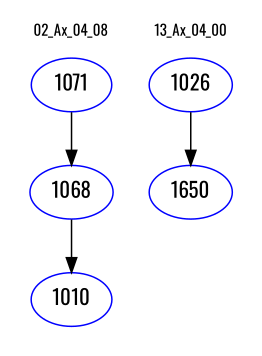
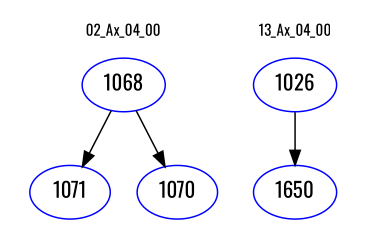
cluster "02_Ax_04_08": label "02_Ax_04_08" -> "02_Ax_04_00"
edge "1071" -> "1068": reversed
node "1010": label "1010" -> "1070"
